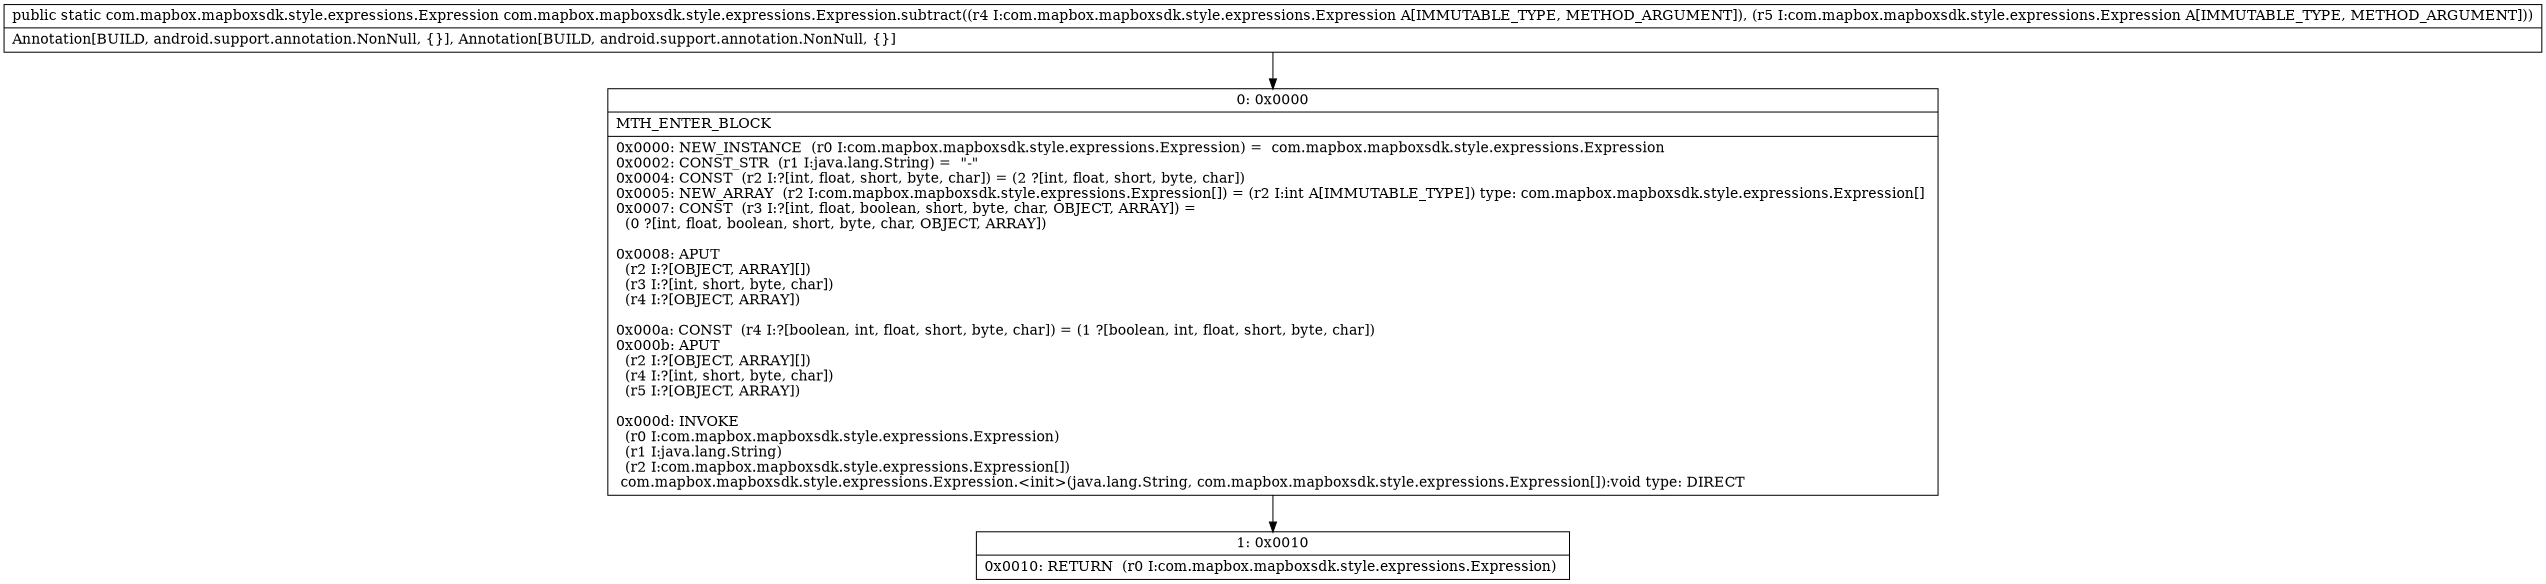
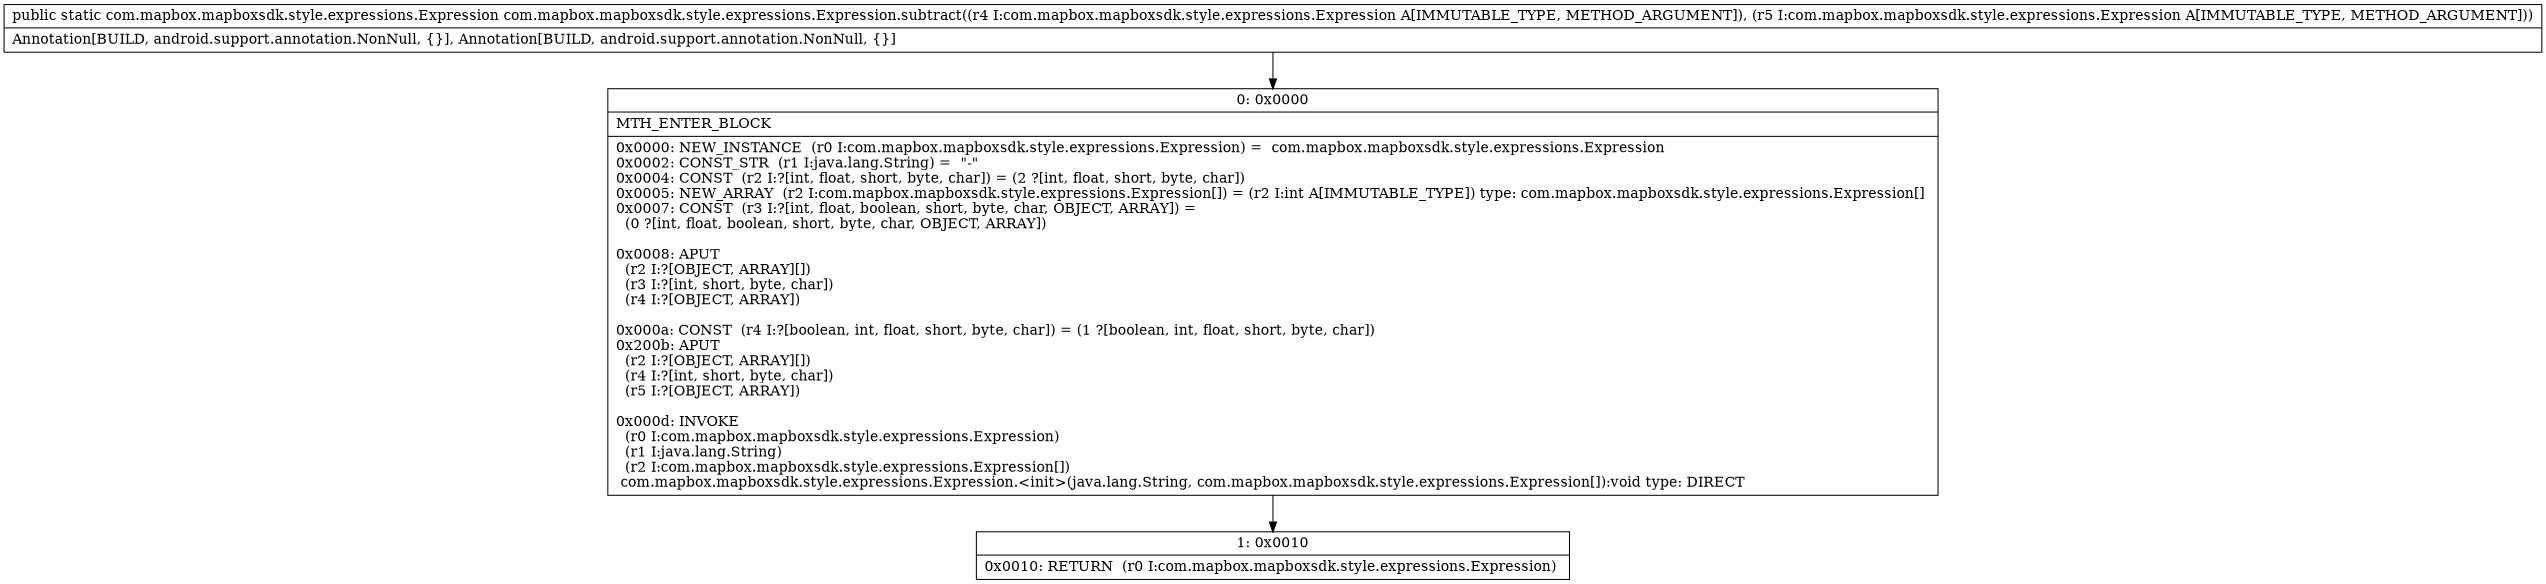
node "0: 0x0000": text "0x000b: APUT" -> "0x200b: APUT"
